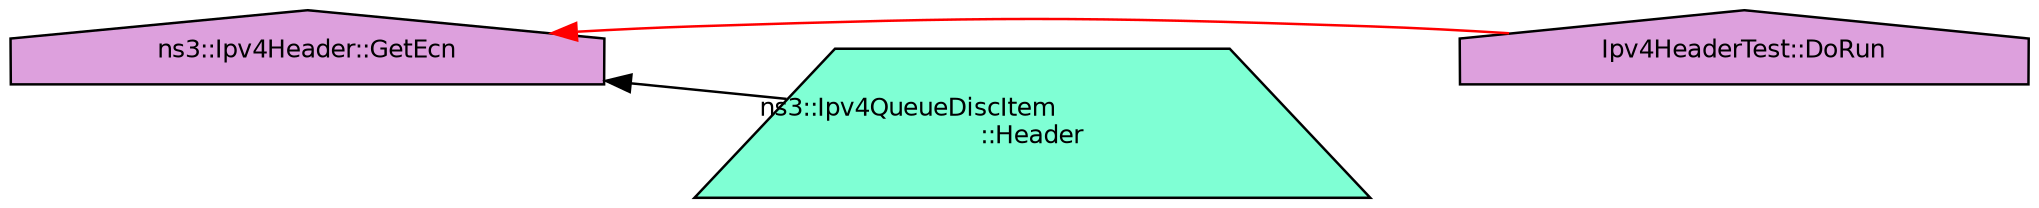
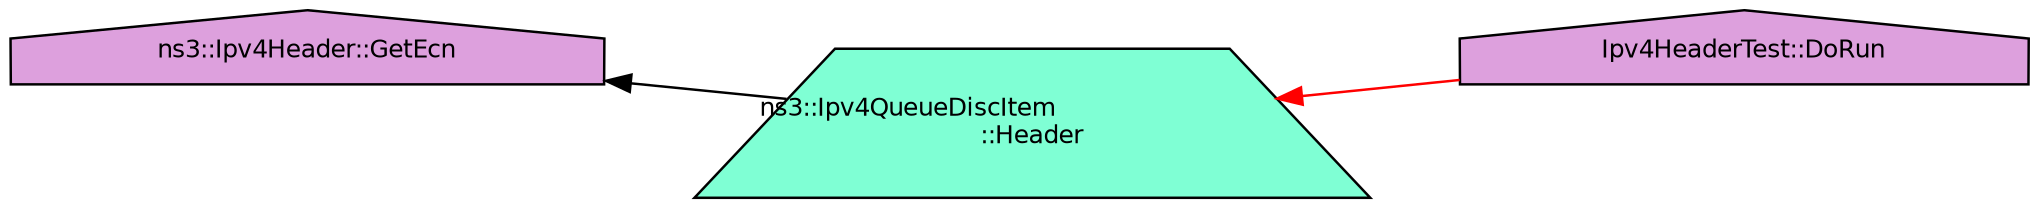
edge "Ipv4HeaderTest::DoRun" -> "ns3::Ipv4Header::GetEcn": now "Ipv4HeaderTest::DoRun" -> "ns3::Ipv4QueueDiscItem ::Header"
